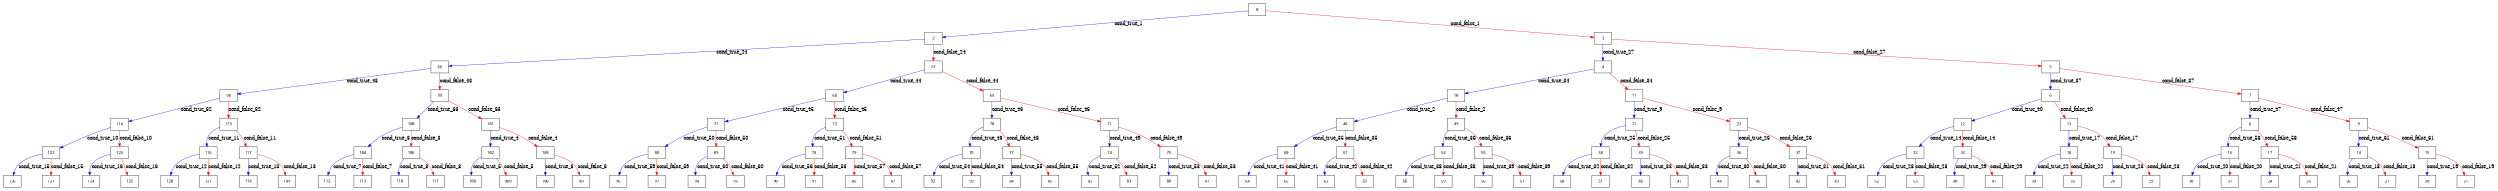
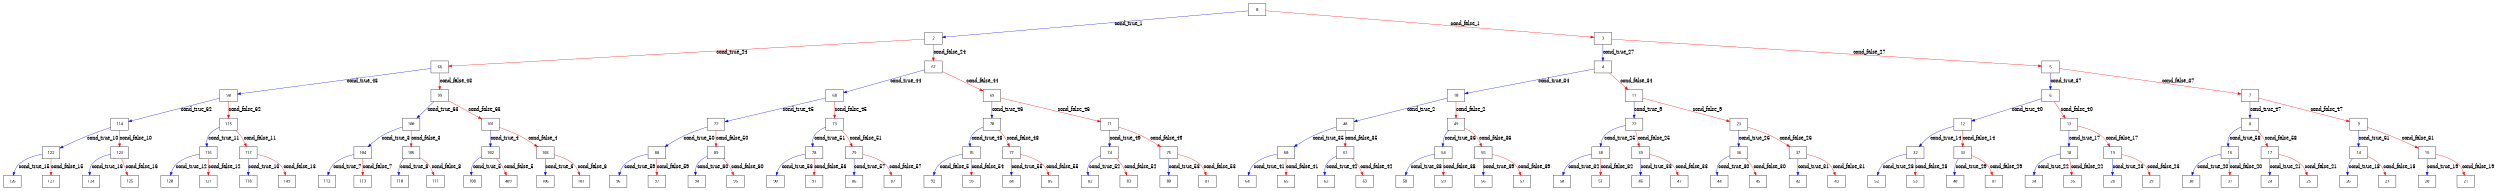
edge "2" -> "66": color blue -> red
edge "79" -> "86": color red -> blue
edge "76" -> "92": label "cond_true_54" -> "cond_false_5"
